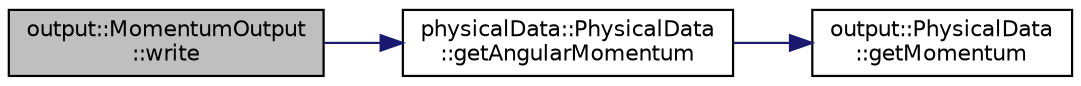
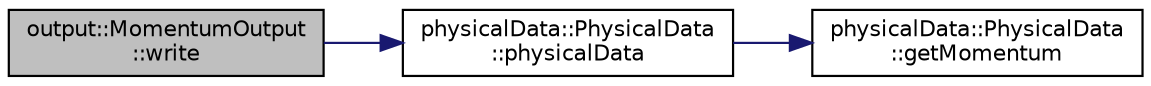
node "physicalData::PhysicalData ::getAngularMomentum": label "physicalData::PhysicalData ::getAngularMomentum" -> "physicalData::PhysicalData ::physicalData"
node "output::PhysicalData ::getMomentum": label "output::PhysicalData ::getMomentum" -> "physicalData::PhysicalData ::getMomentum"
